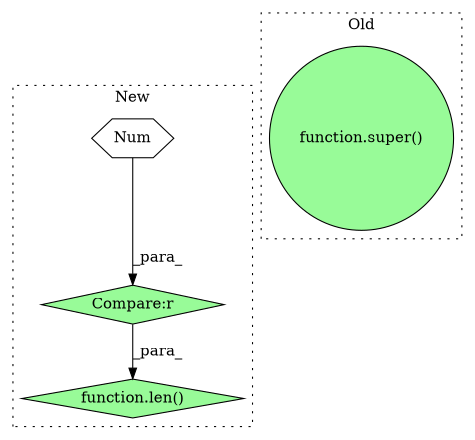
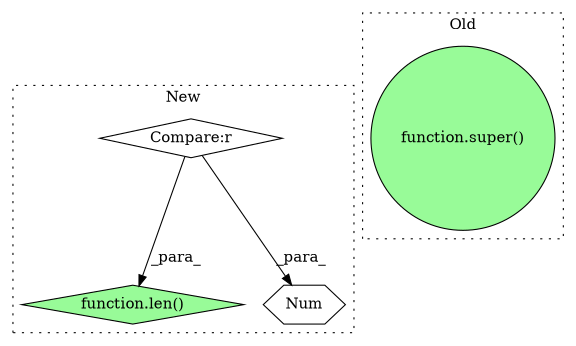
edge "Num" -> "Compare:r": reversed
node "Compare:r": fillcolor palegreen -> white
